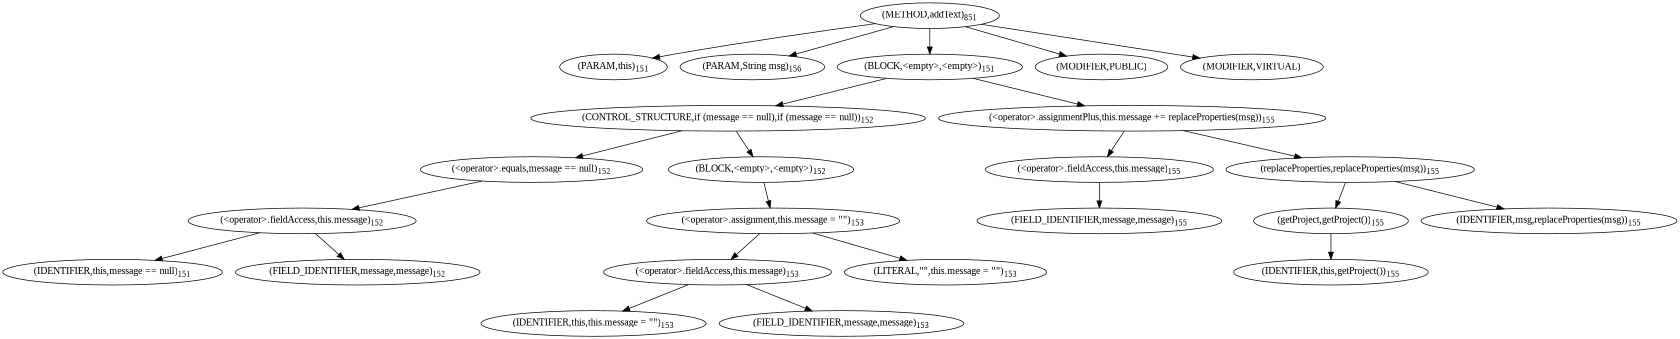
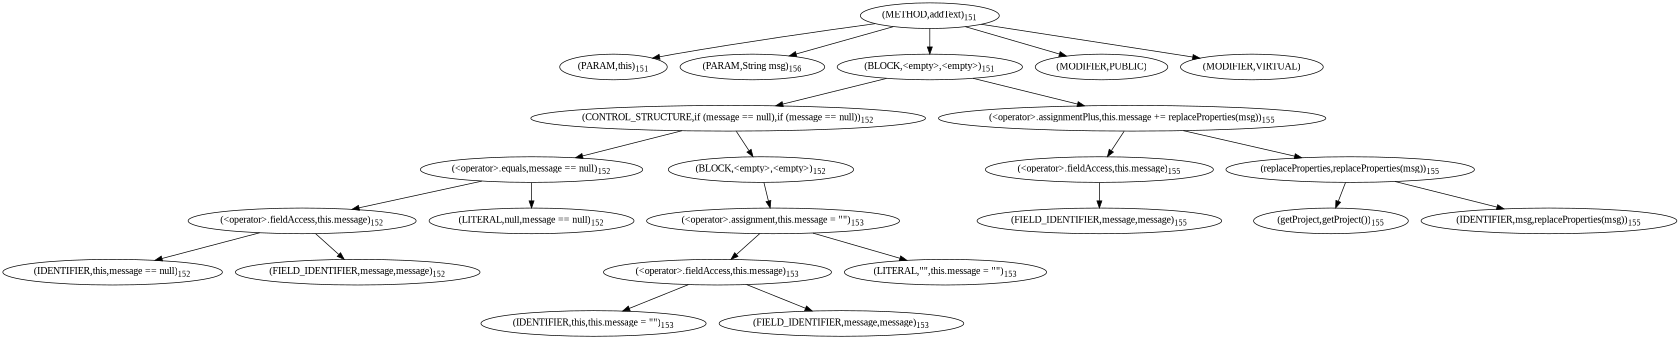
node "(METHOD,addText)": text "851" -> "151"
node "(LITERAL,null,message == null)": added
node "(IDENTIFIER,this,message == null)": text "151" -> "152"
node "(IDENTIFIER,this,getProject())": removed
